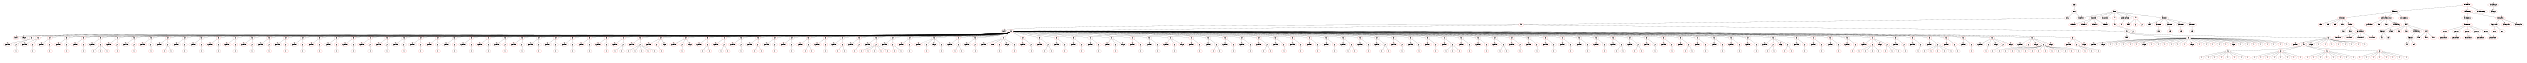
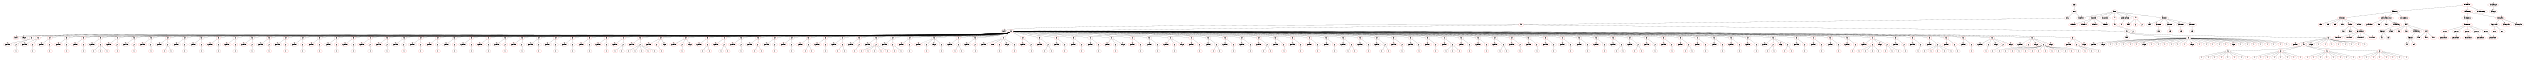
node "editor": added
